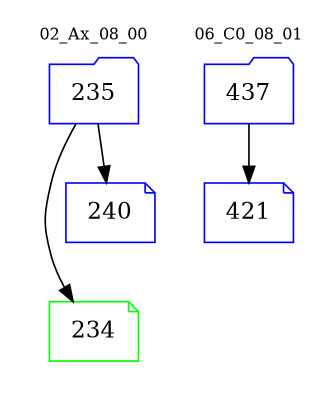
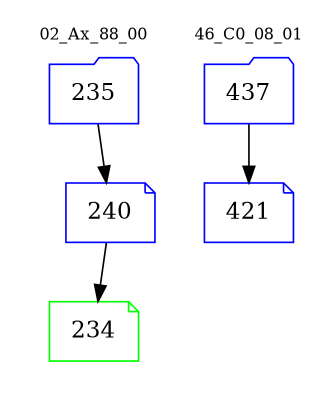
cluster "02_Ax_08_00": label "02_Ax_08_00" -> "02_Ax_88_00"
cluster "06_C0_08_01": label "06_C0_08_01" -> "46_C0_08_01"
edge "235" -> "234": now "240" -> "234"
